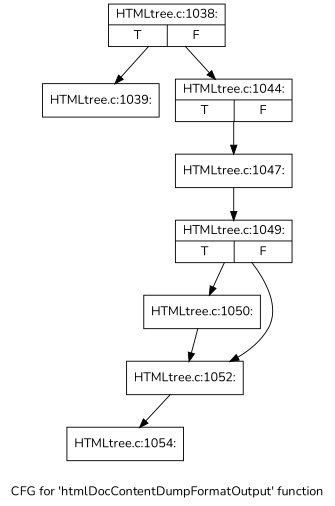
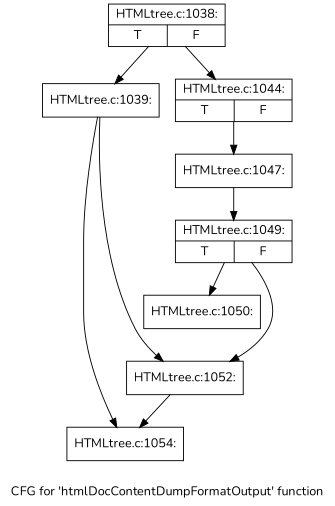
edge "HTMLtree.c:1039:" -> "HTMLtree.c:1054:": added
edge "HTMLtree.c:1050:" -> "HTMLtree.c:1052:": now "HTMLtree.c:1039:" -> "HTMLtree.c:1052:"
